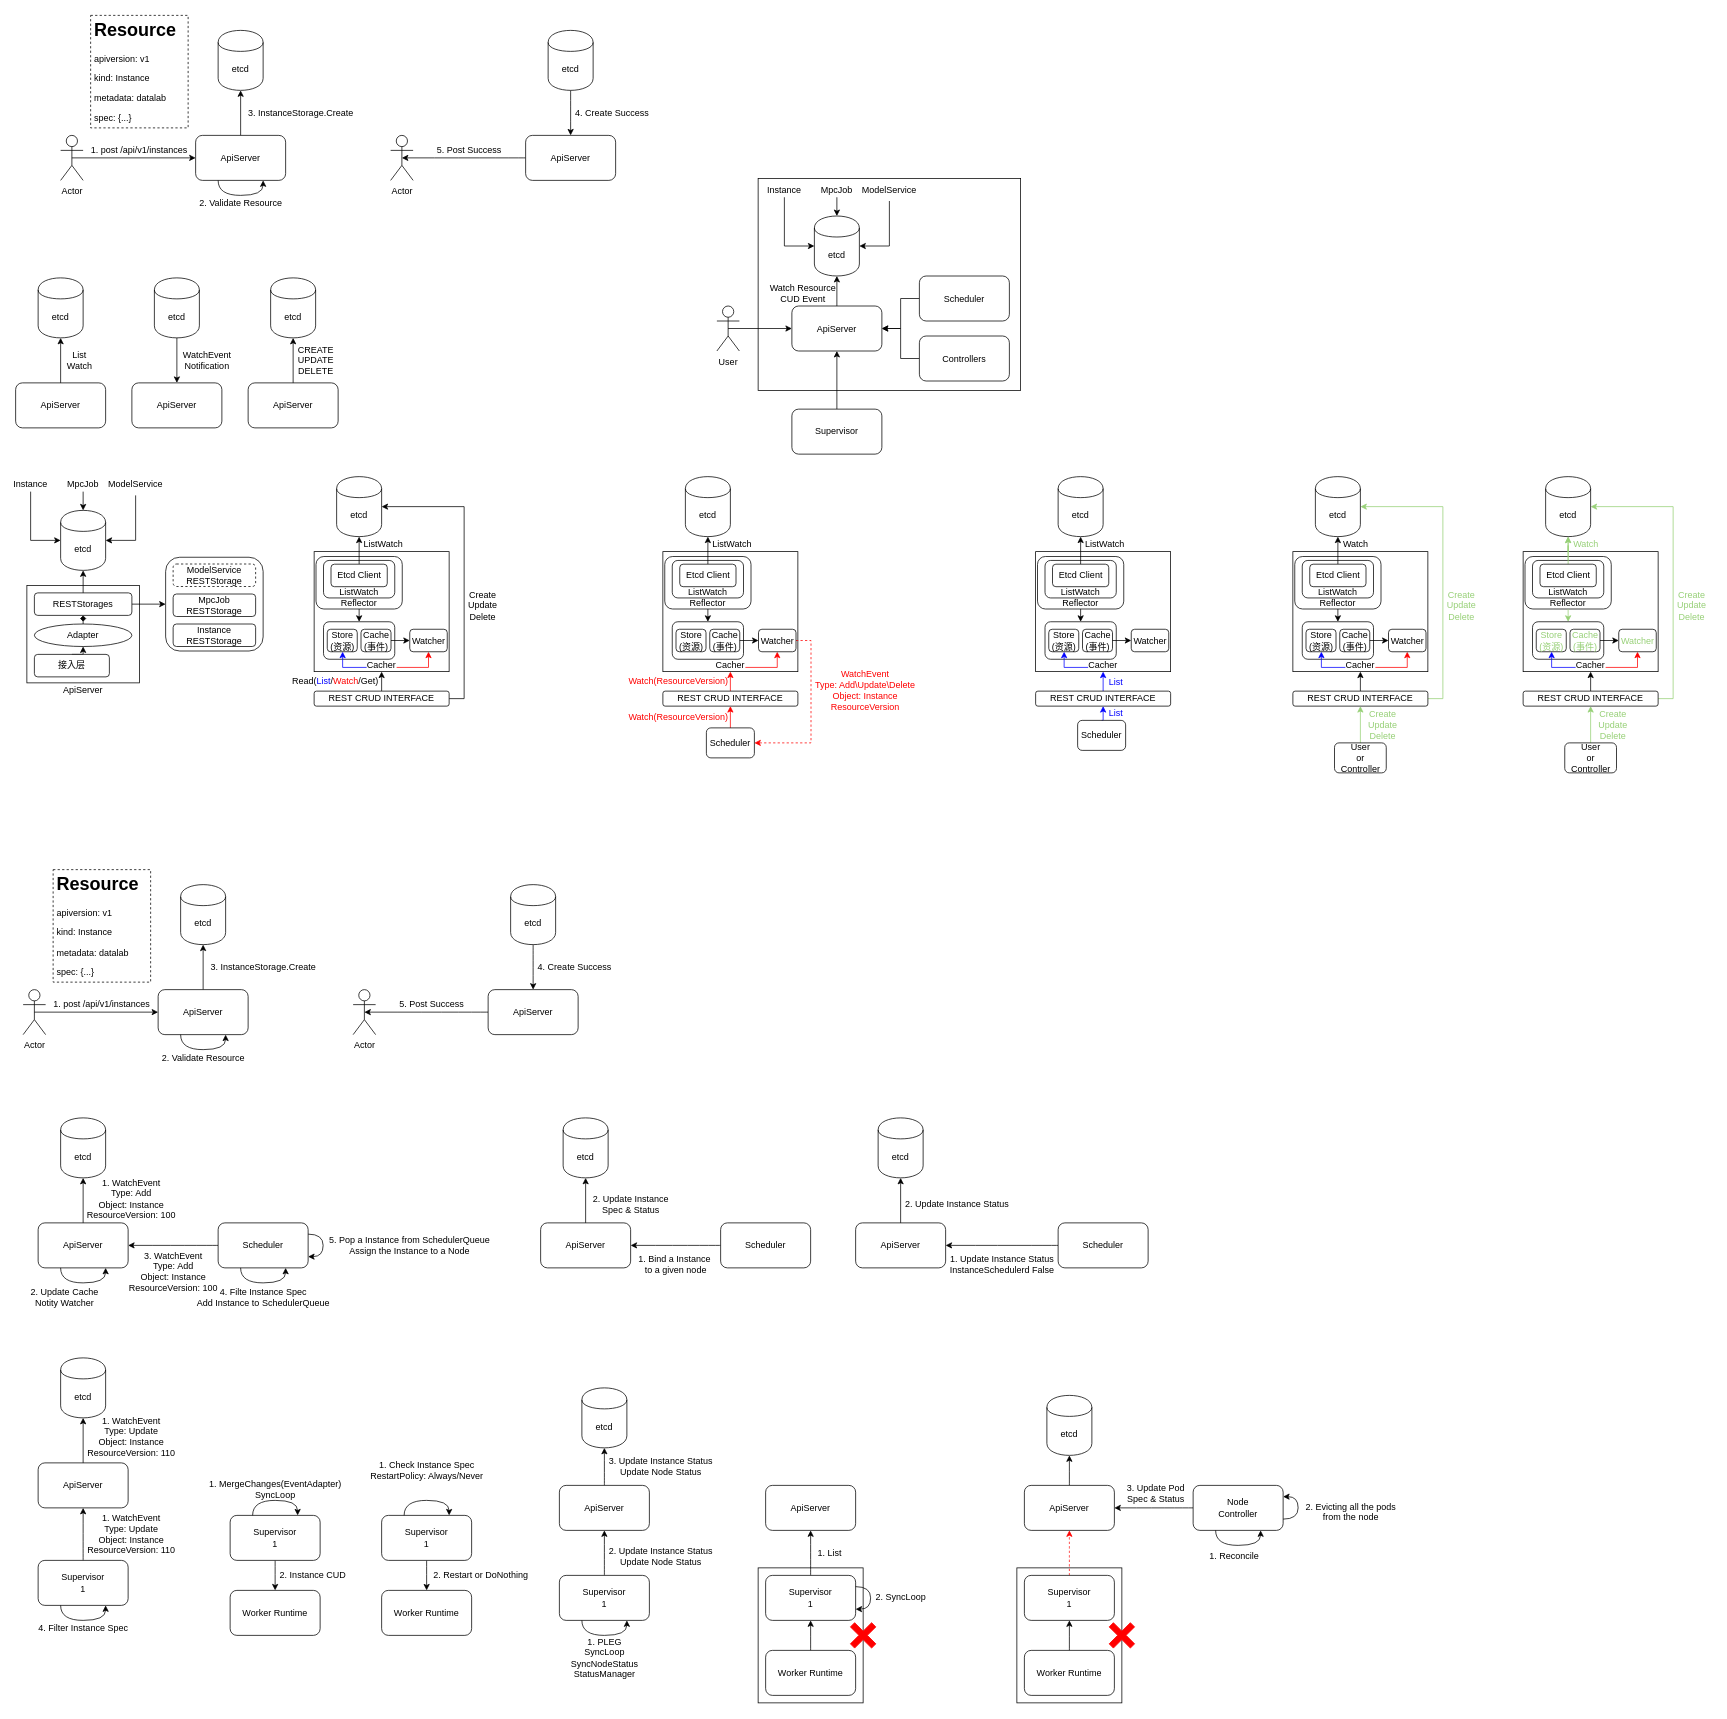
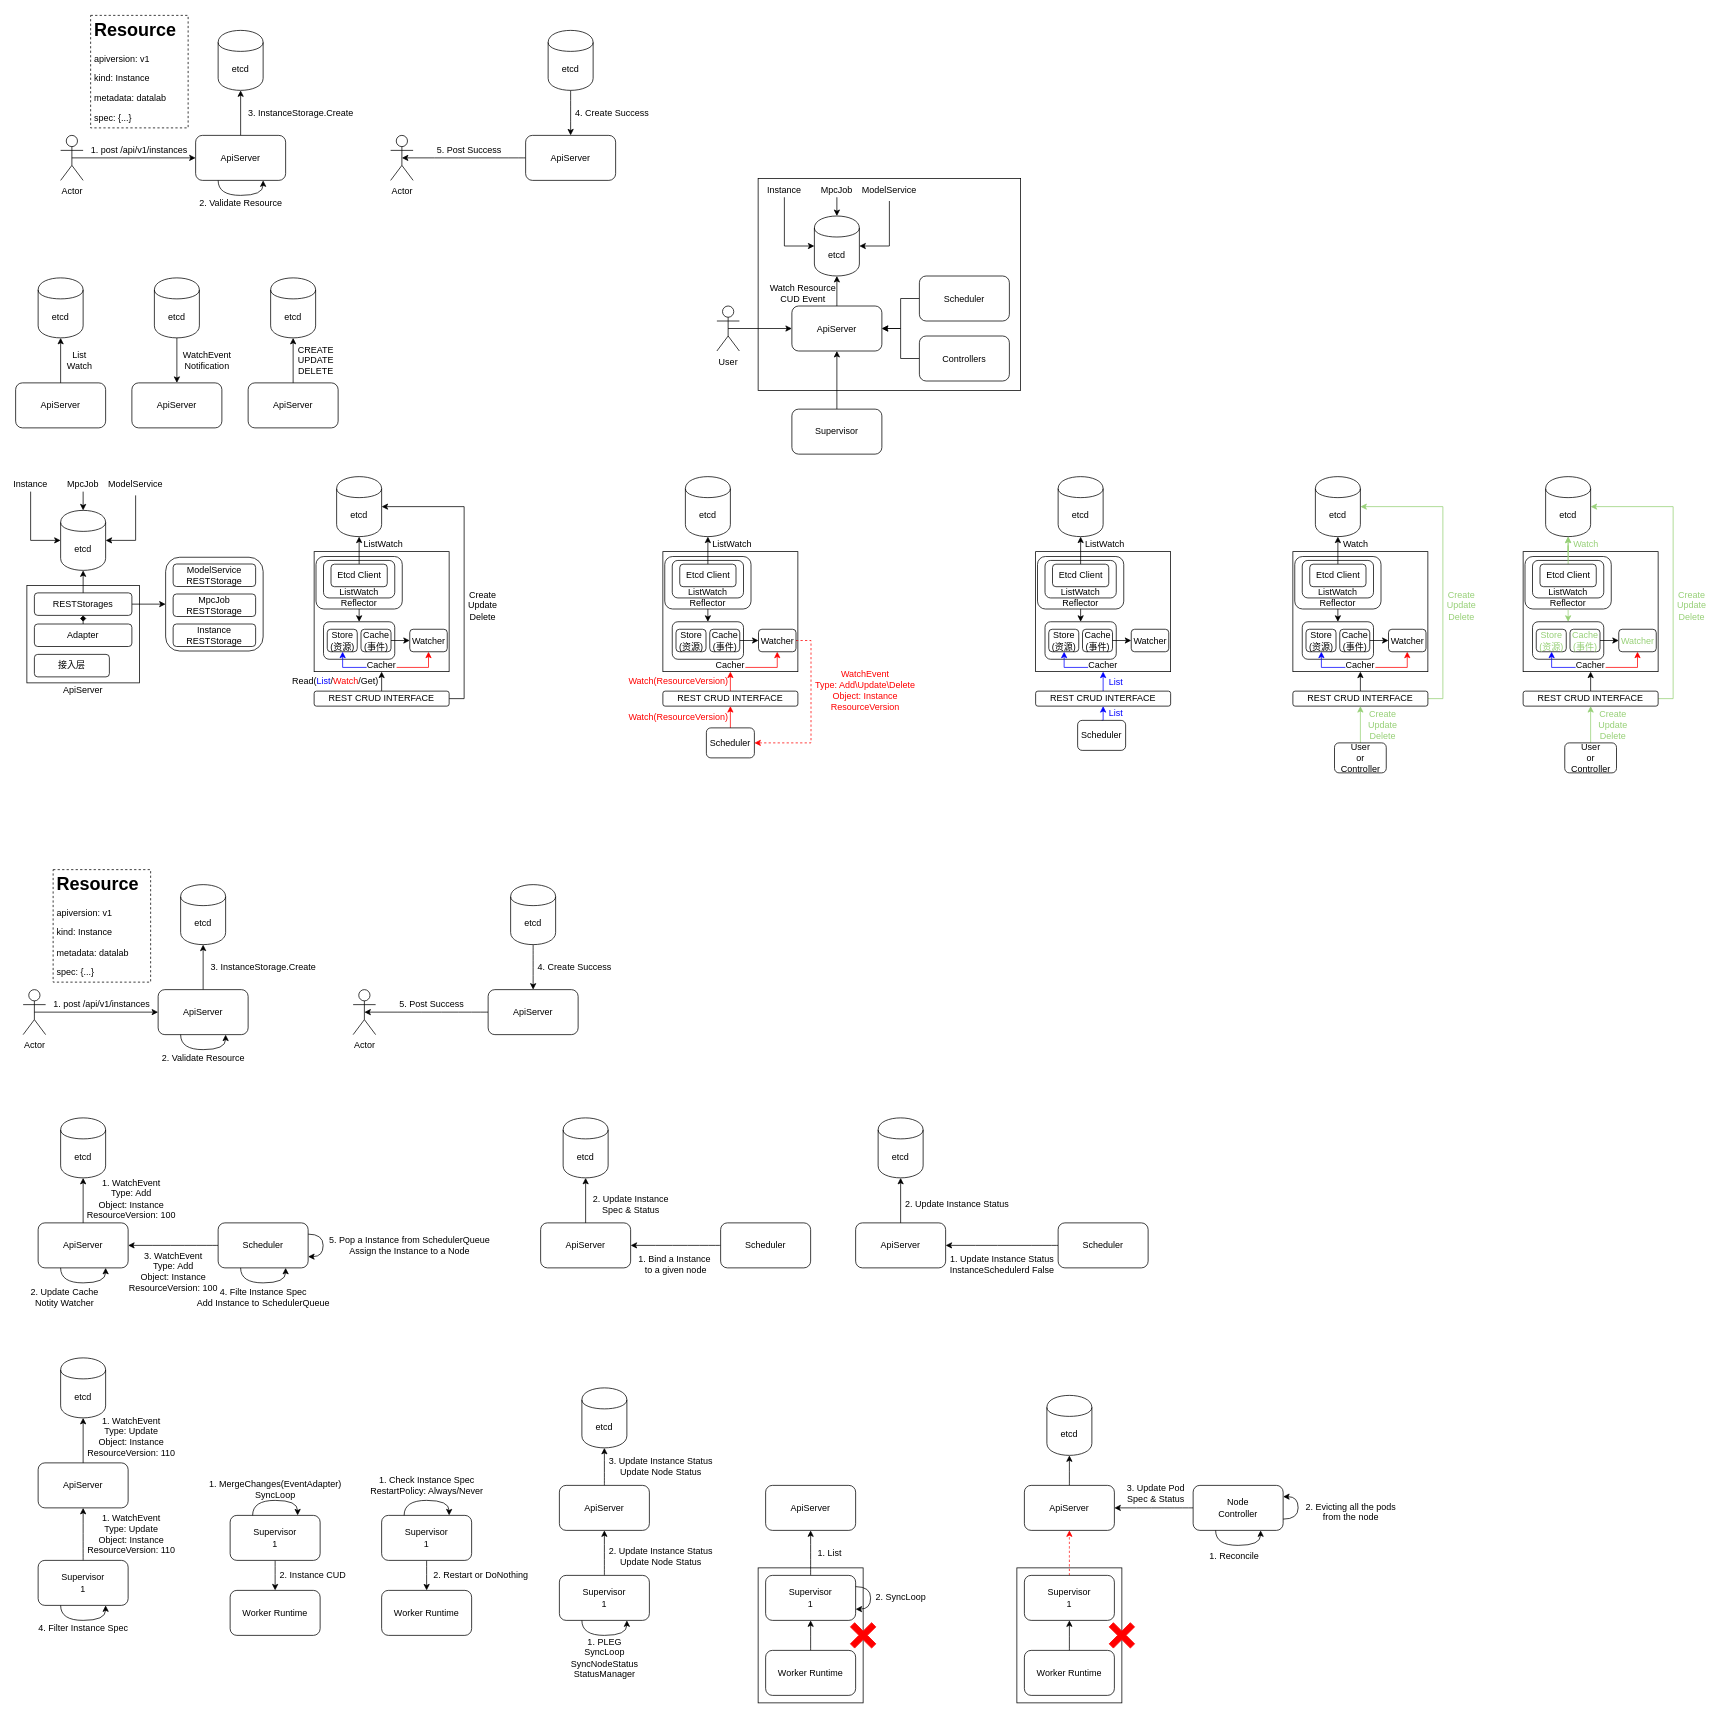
node "ModelService RESTStorage": style dashed -> solid
node "Adapter": shape ellipse -> rounded rectangle
edge "接入层" -> "Adapter": removed
node "1. Check Instance Spec RestartPolicy: Always/Never": moved (426, 1470) -> (426, 1485)
